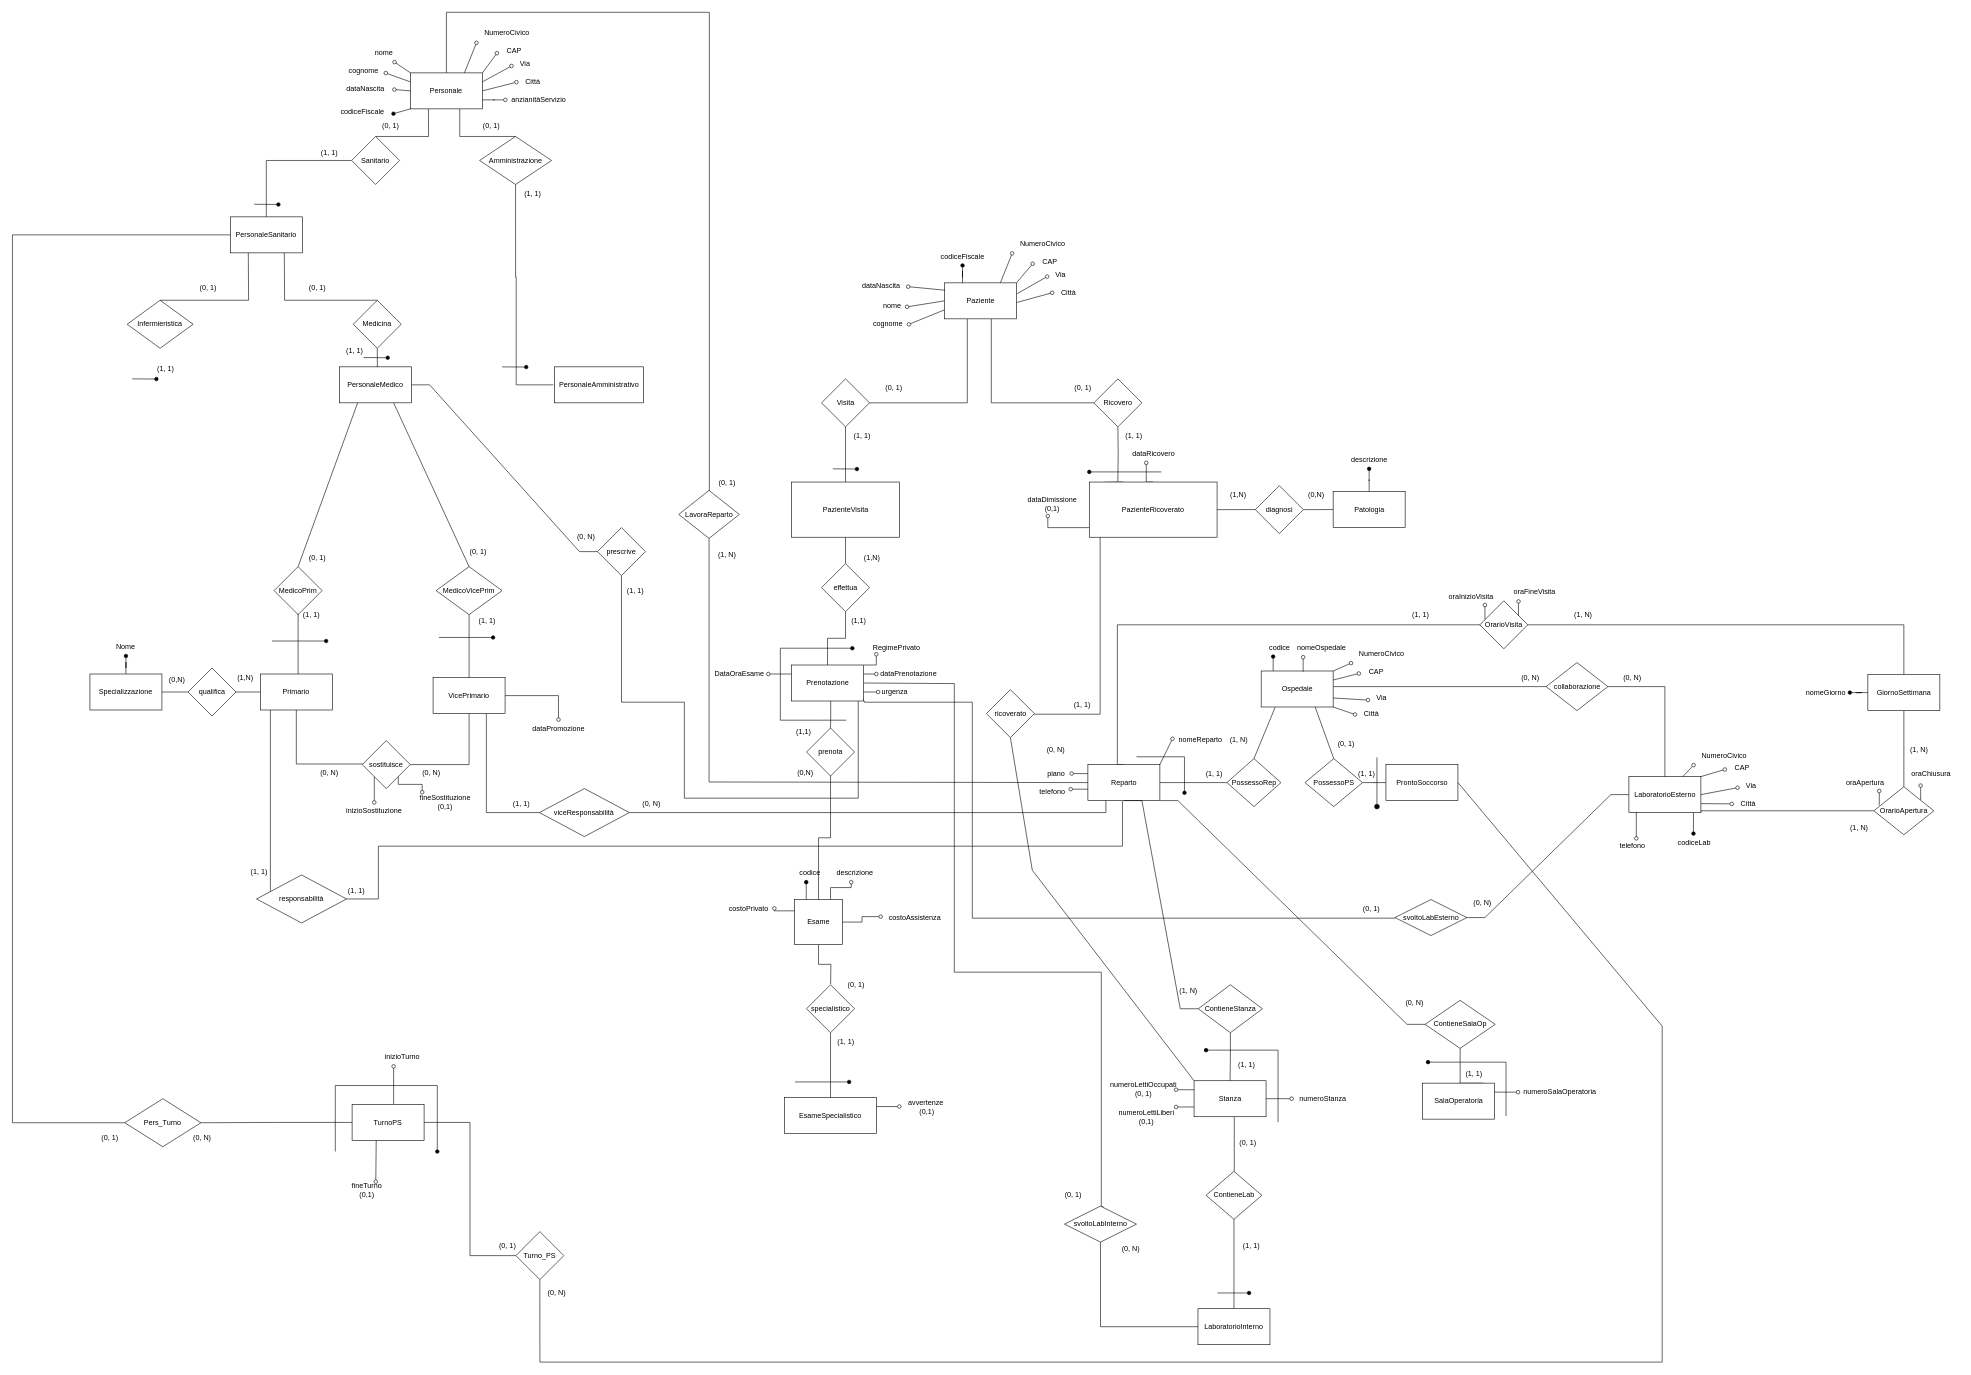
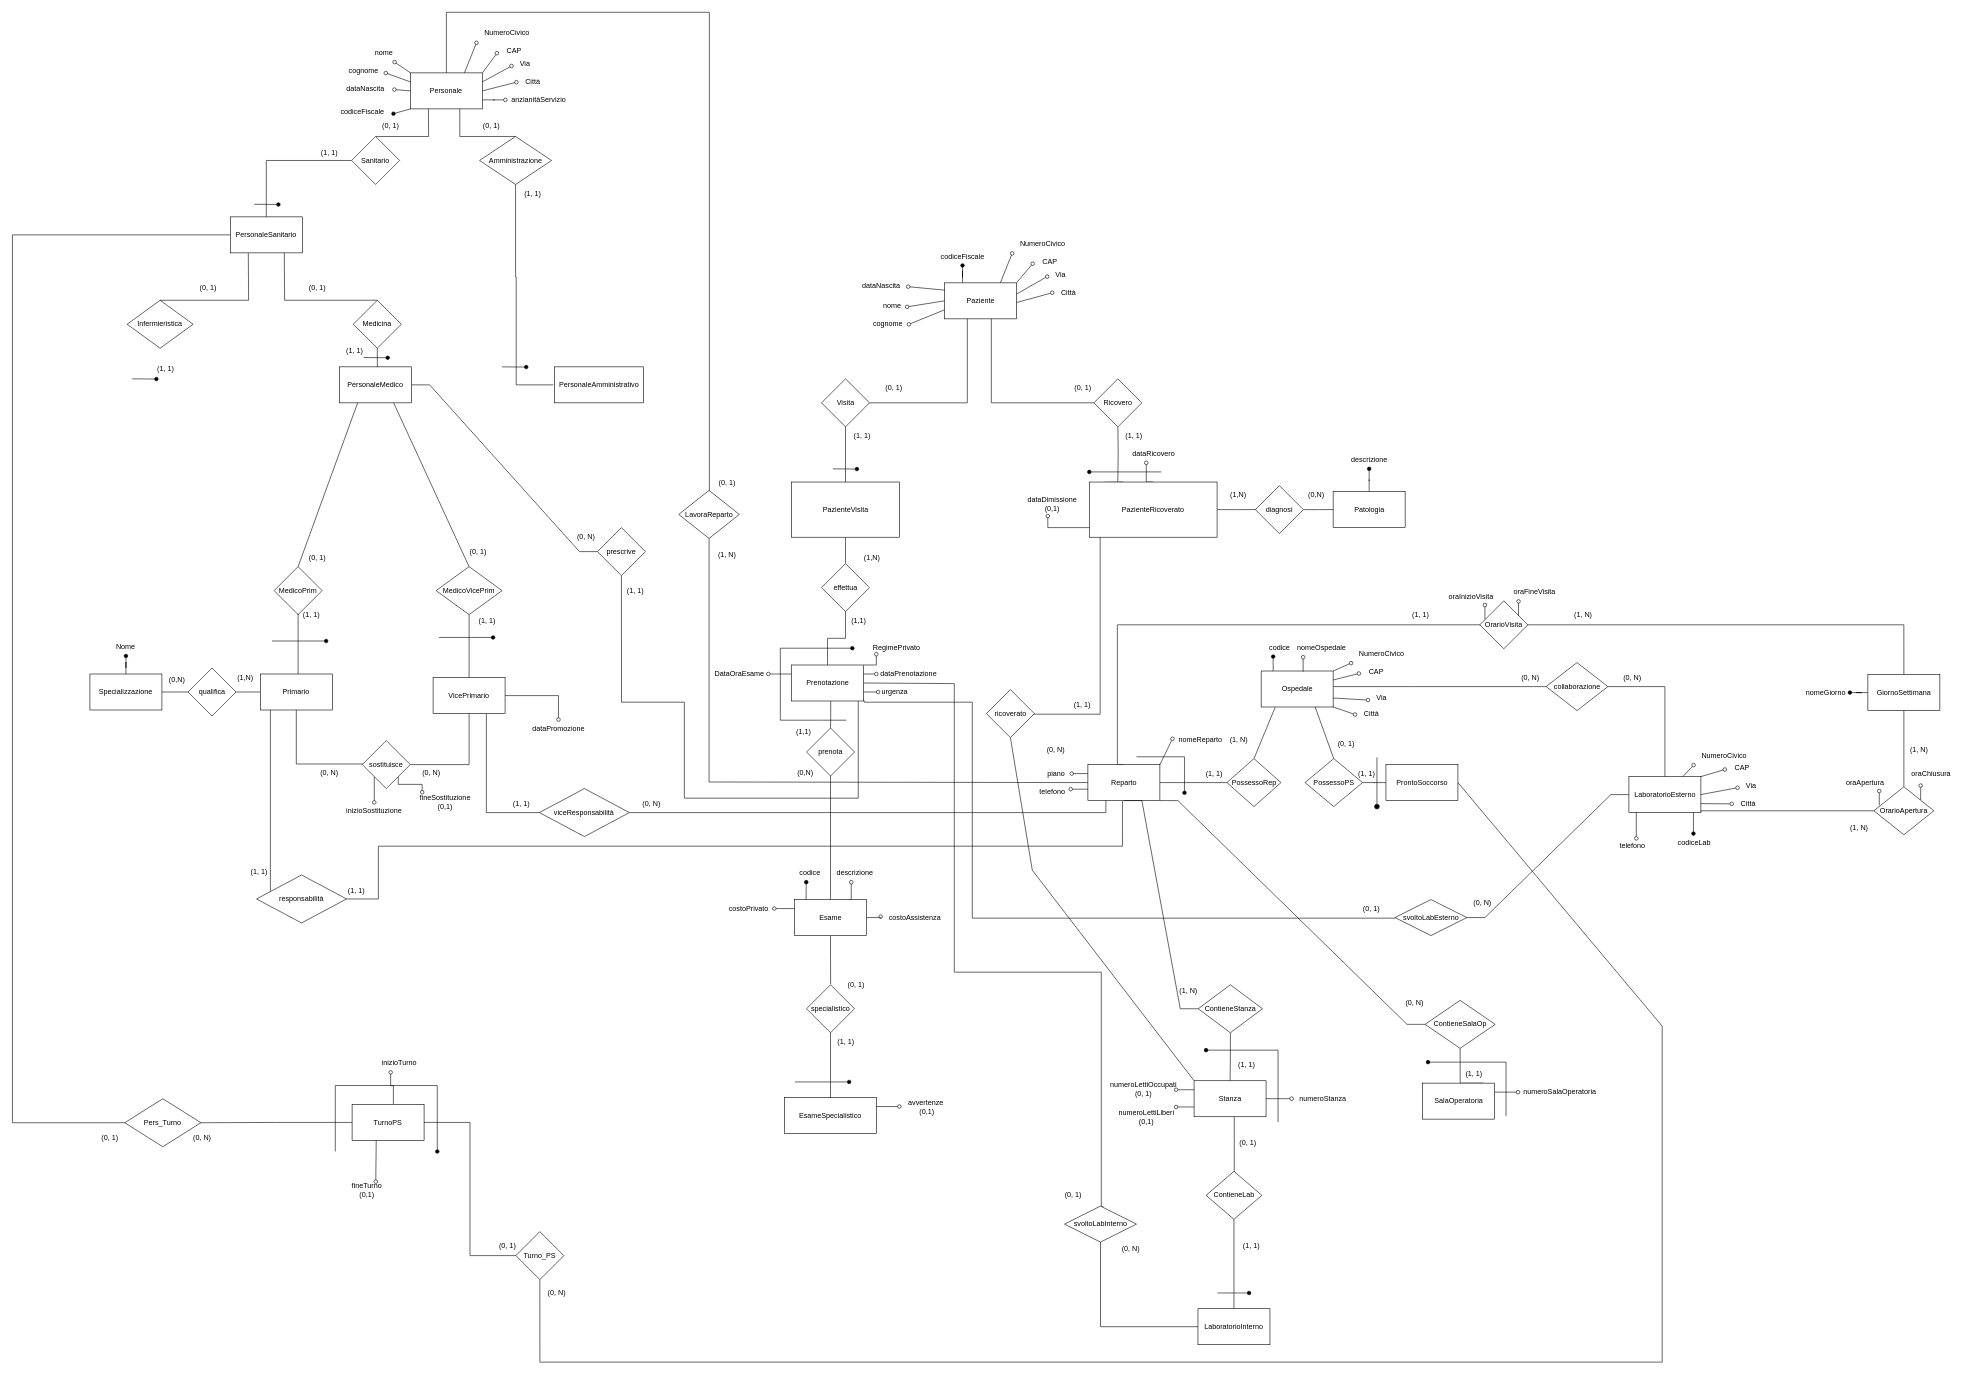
node "Esame": size 48x45 -> 72x36
node "inizioTurno": moved (403, 1058) -> (400, 1064)
